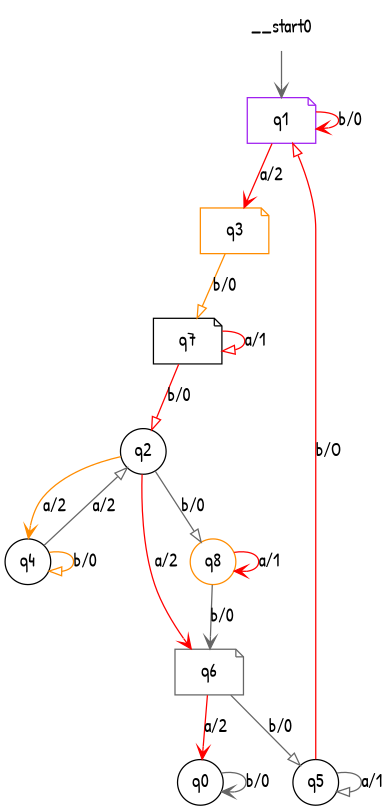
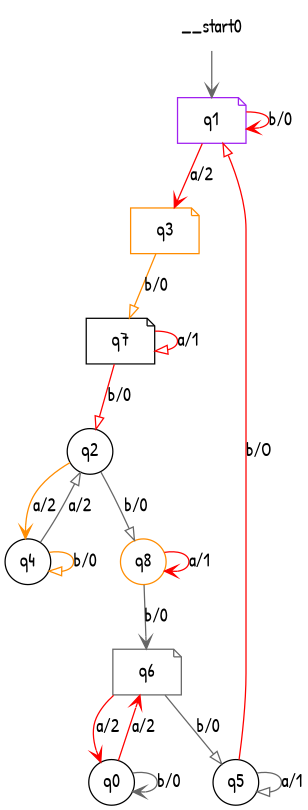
edge "q2" -> "q6": now "q0" -> "q6"
